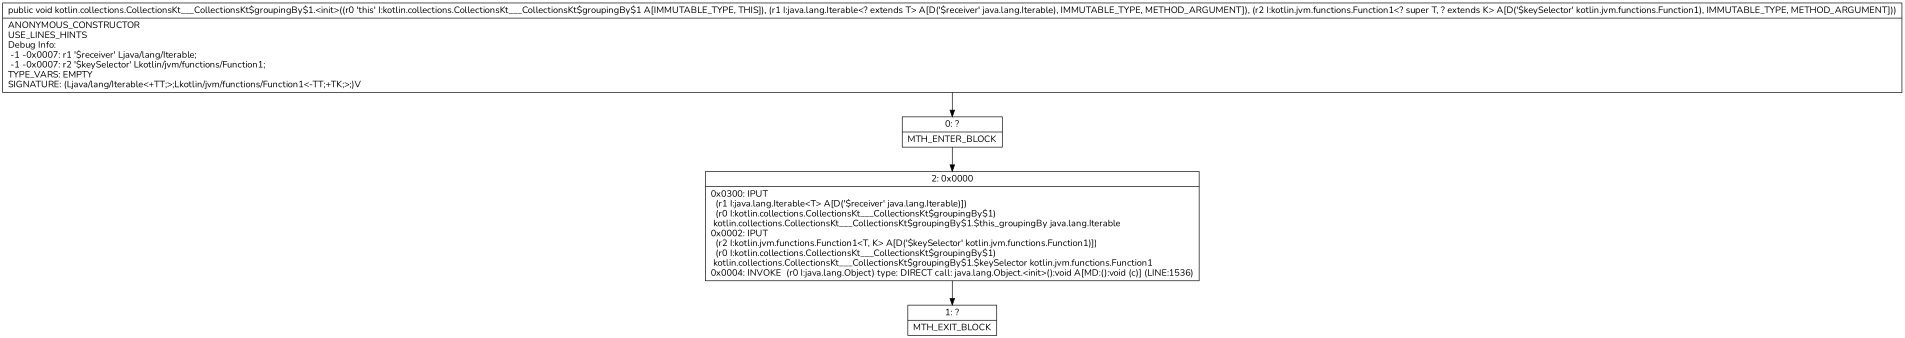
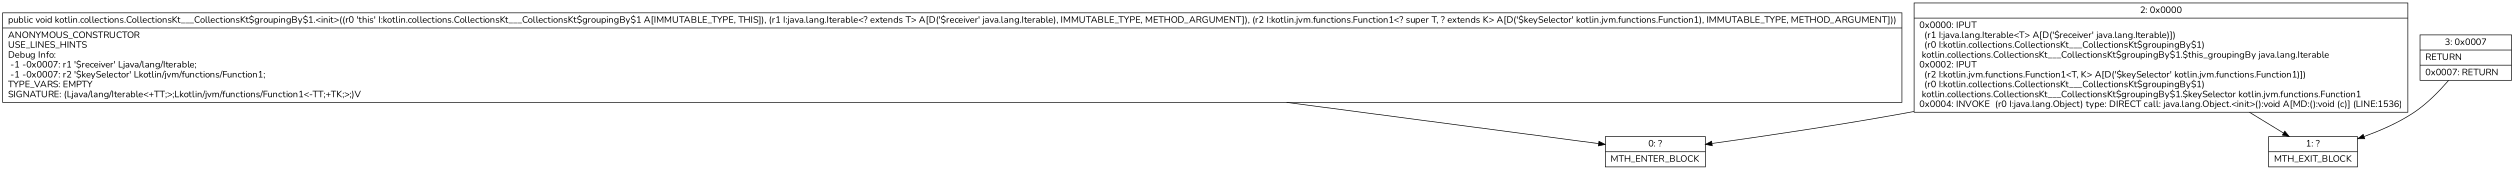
node "3: 0x0007": added
edge "0: ?" -> "2: 0x0000": reversed
node "2: 0x0000": text "0x0300: IPUT" -> "0x0000: IPUT"
